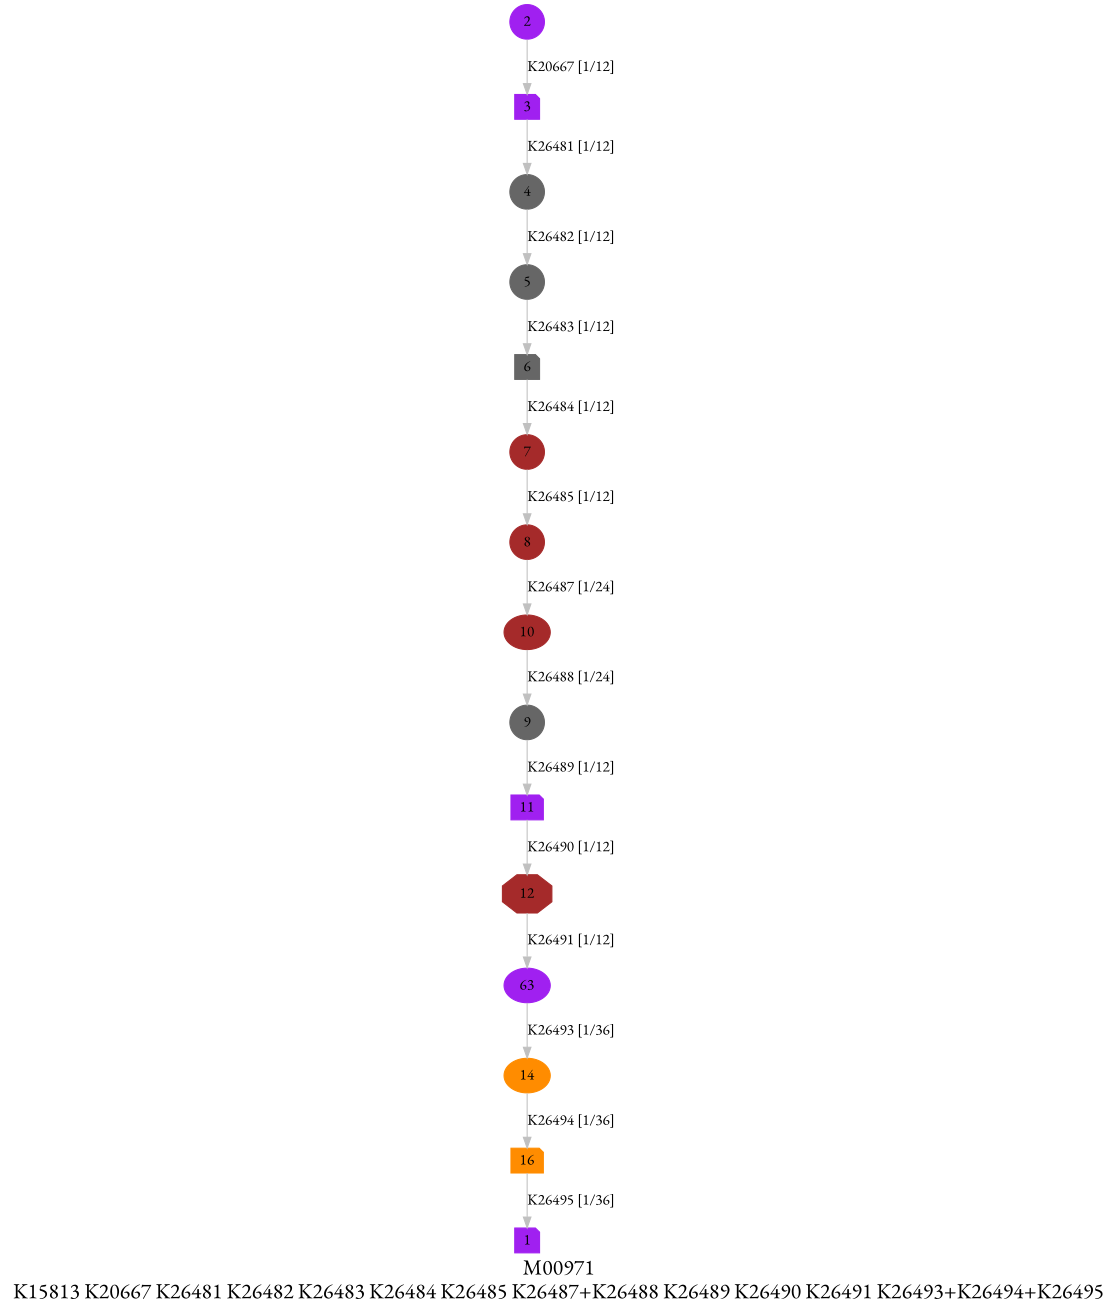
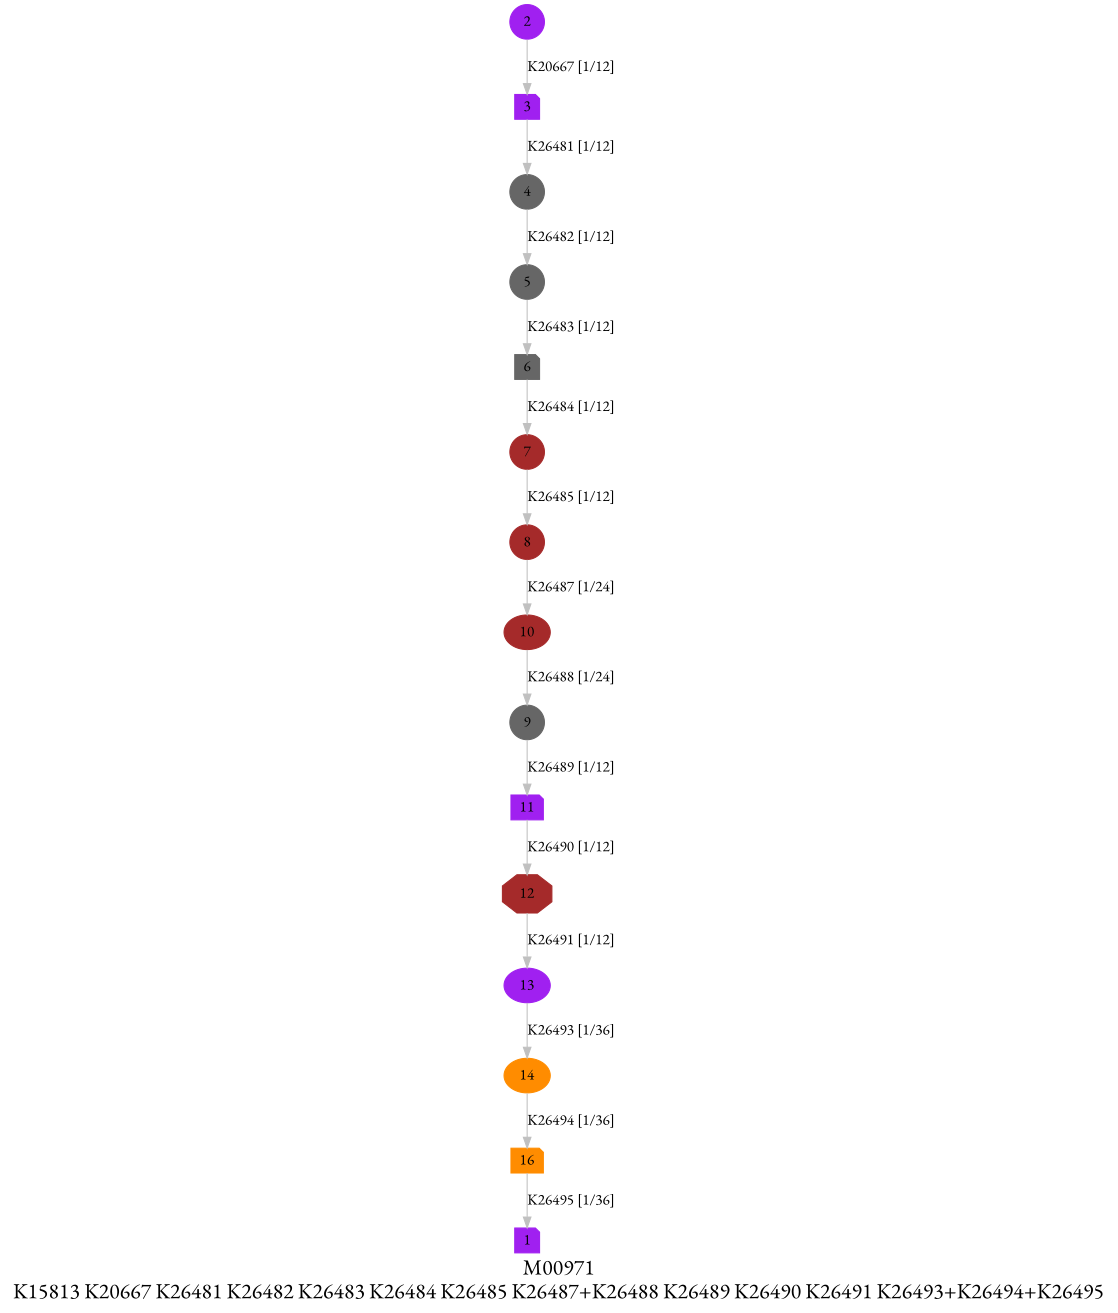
node "63": label "63" -> "13"
